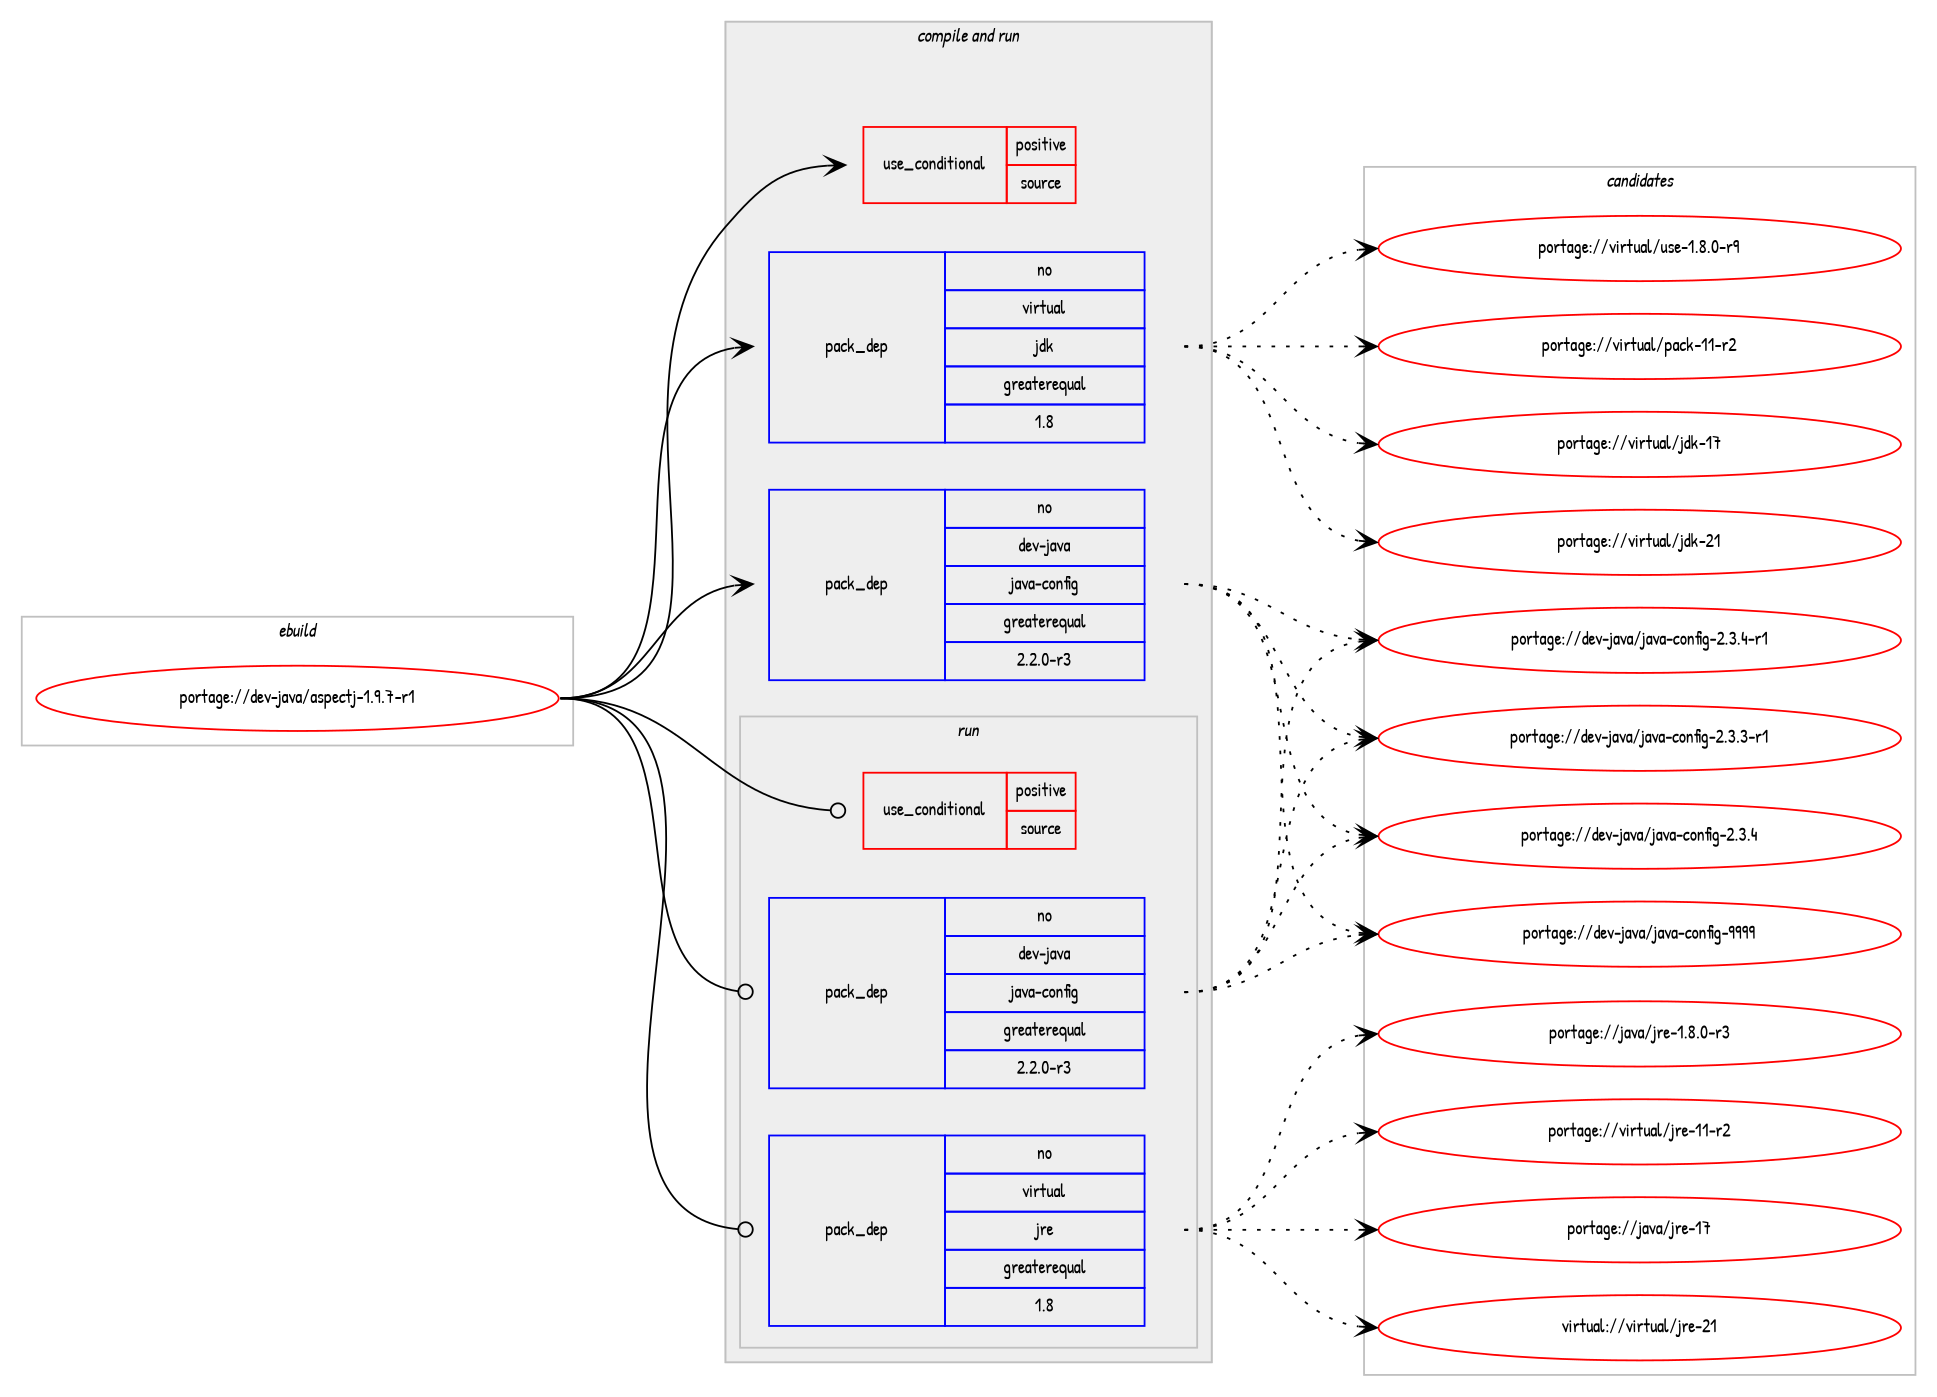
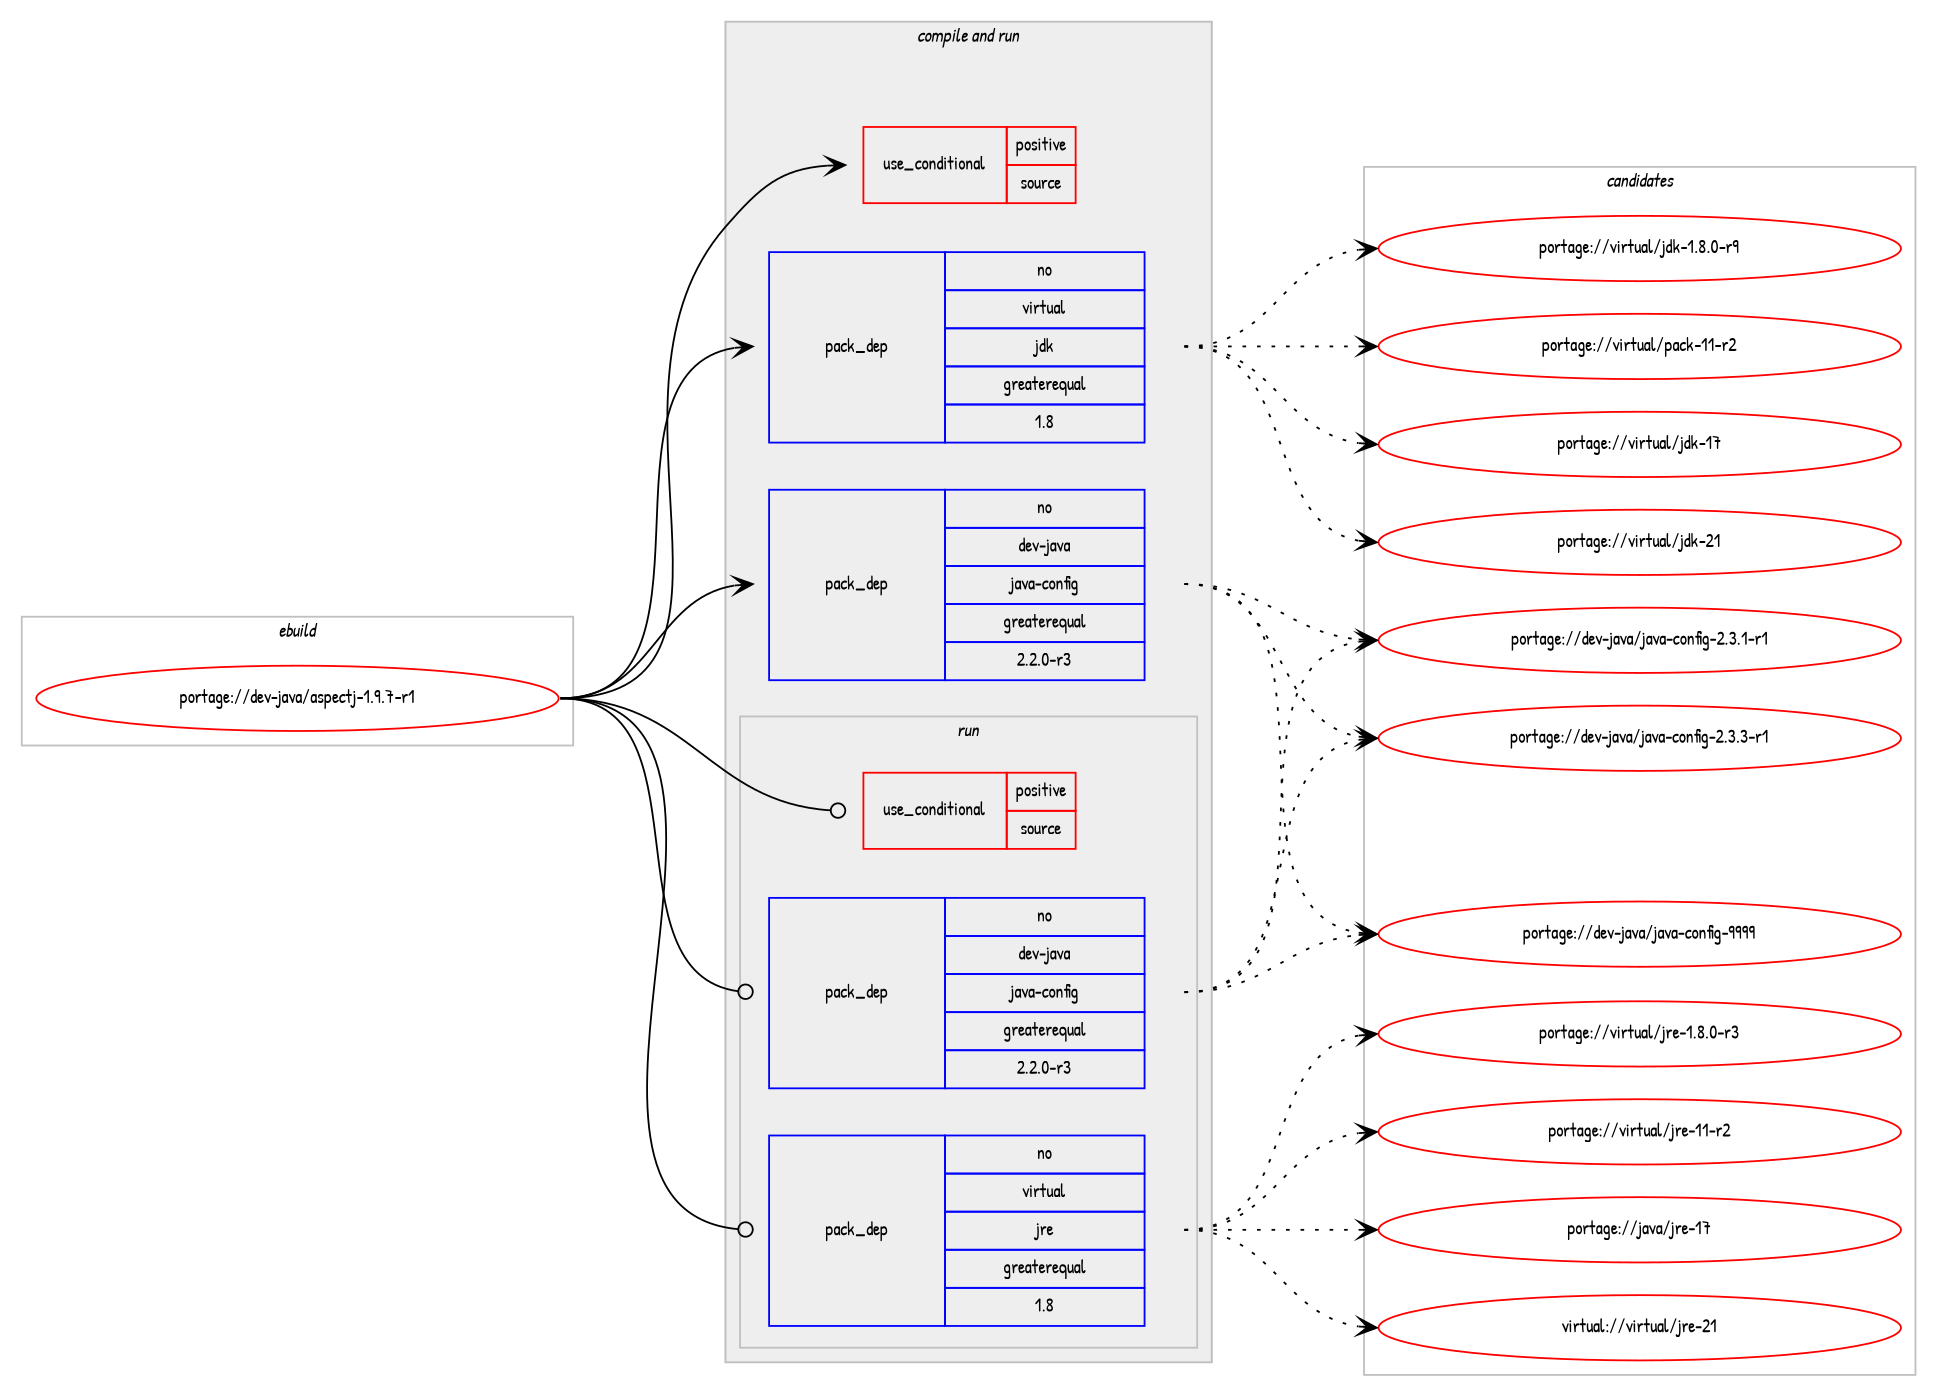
node "portage://virtual/use-1.8.0-r9": label "portage://virtual/use-1.8.0-r9" -> "portage://virtual/jdk-1.8.0-r9"
node "portage://dev-java/java-config-2.3.4-r1": label "portage://dev-java/java-config-2.3.4-r1" -> "portage://dev-java/java-config-2.3.1-r1"
node "portage://dev-java/java-config-2.3.4": removed
node "portage://java/jre-1.8.0-r3": label "portage://java/jre-1.8.0-r3" -> "portage://virtual/jre-1.8.0-r3"
